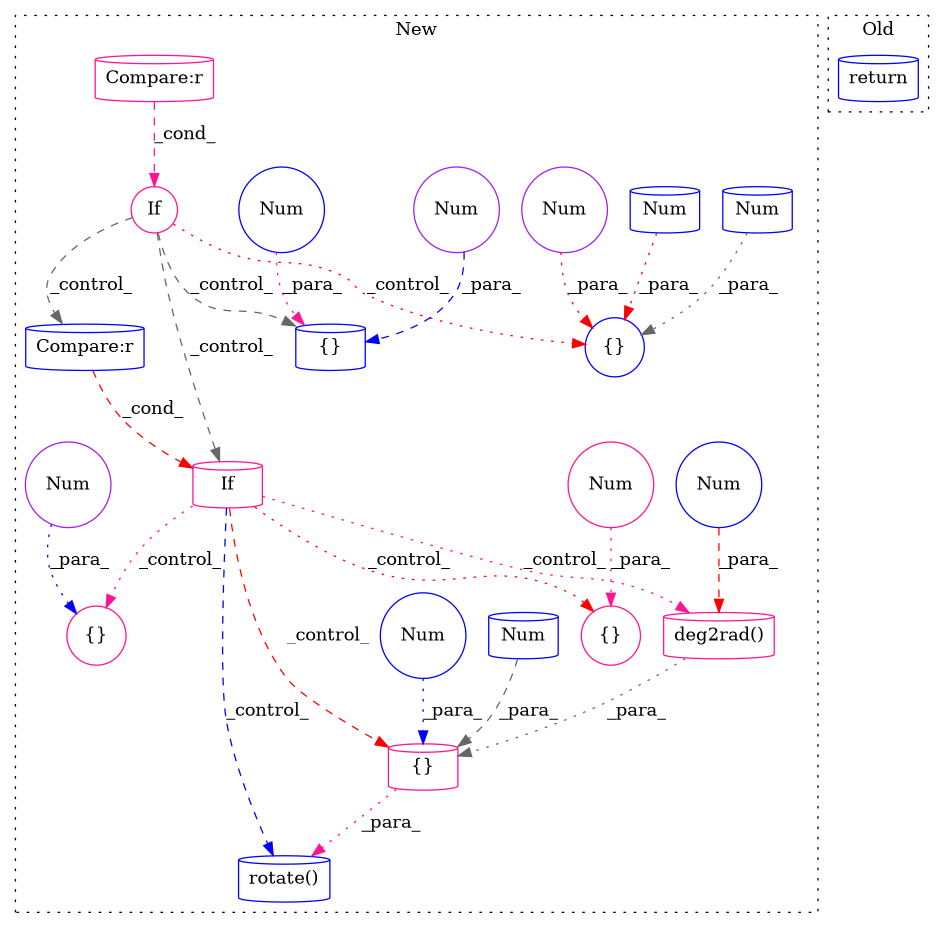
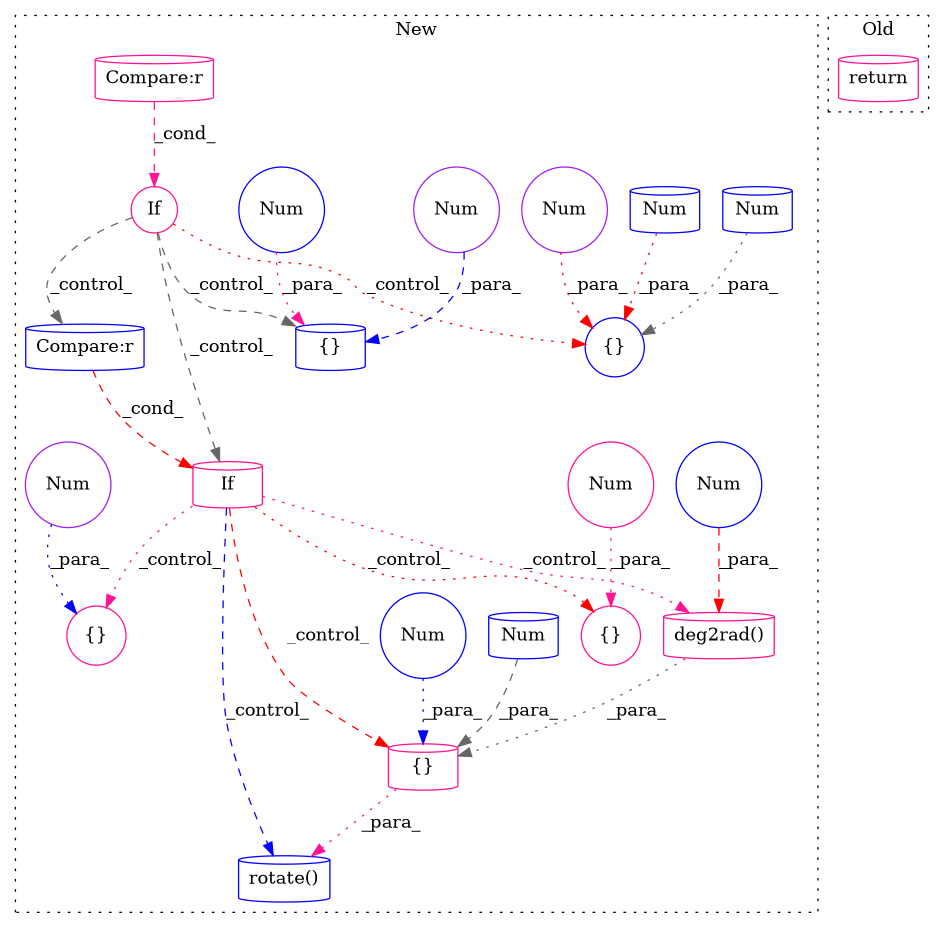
node "return": color blue -> deeppink
